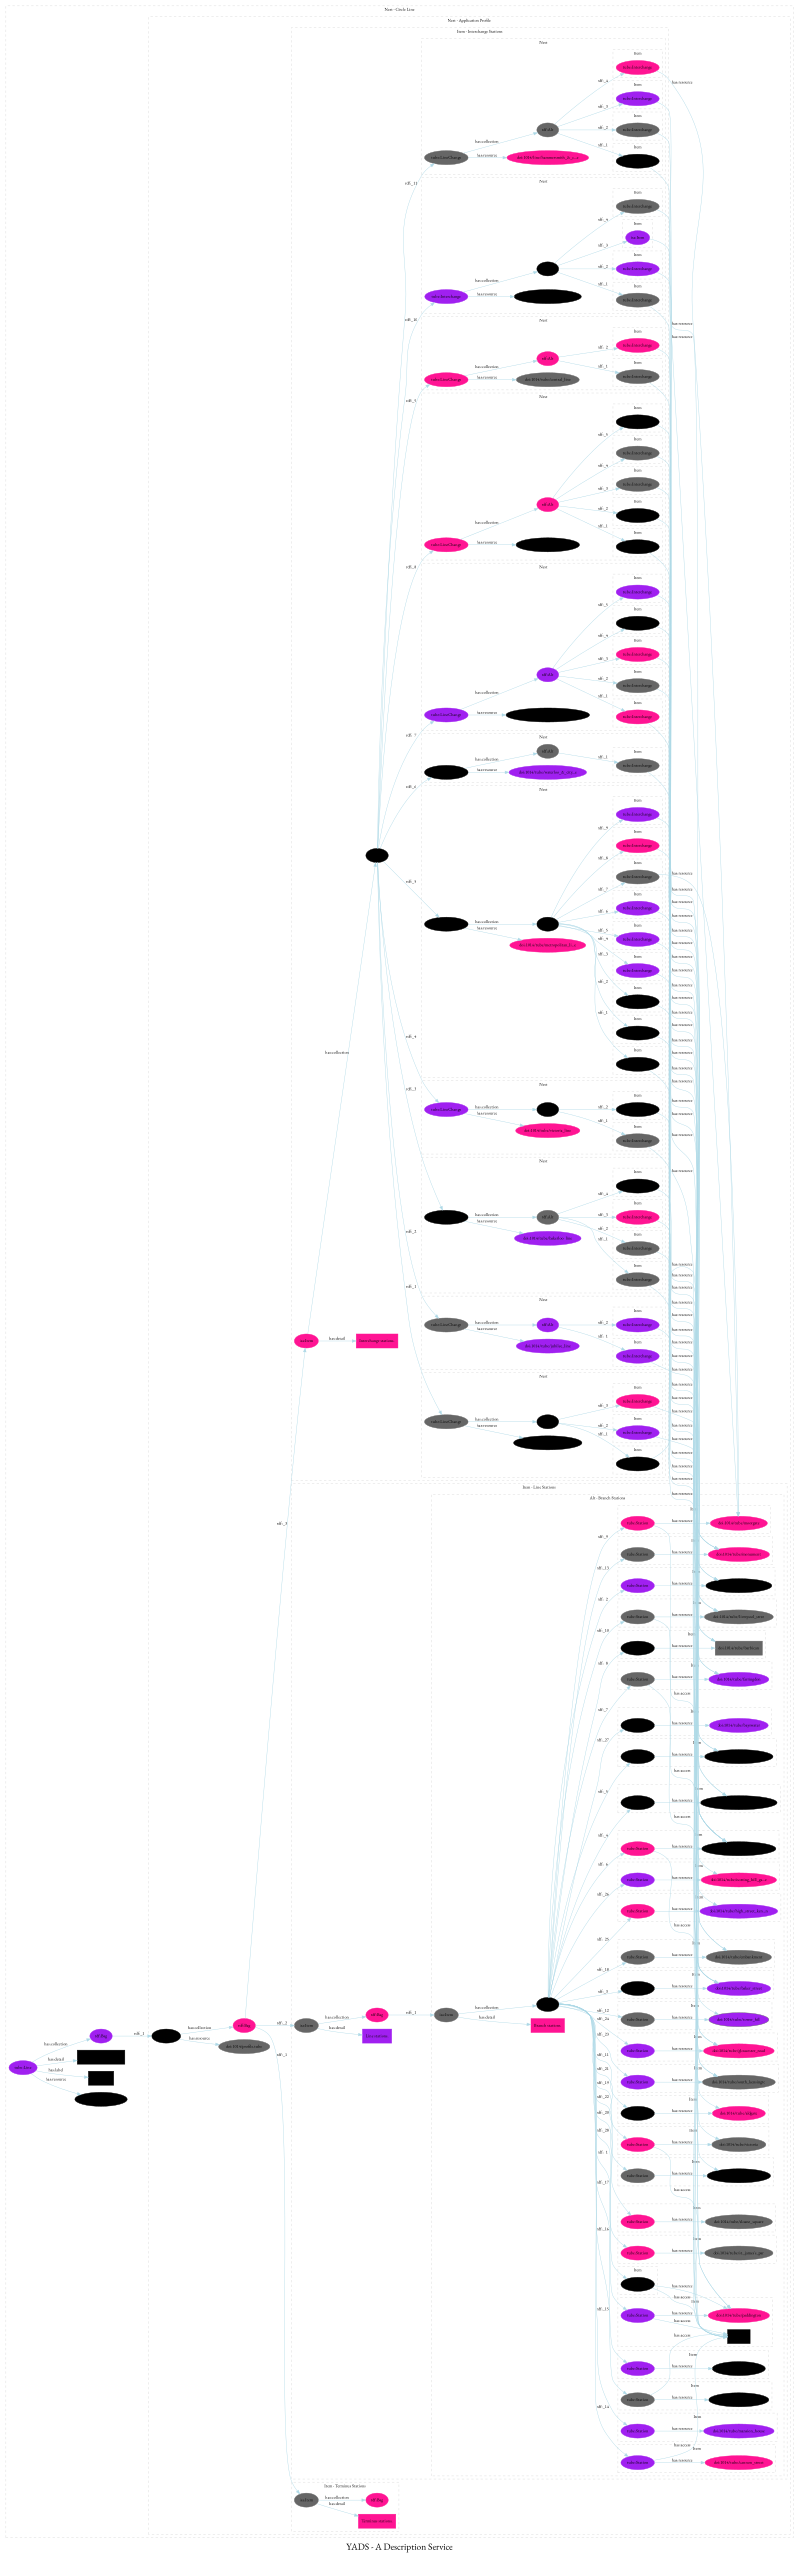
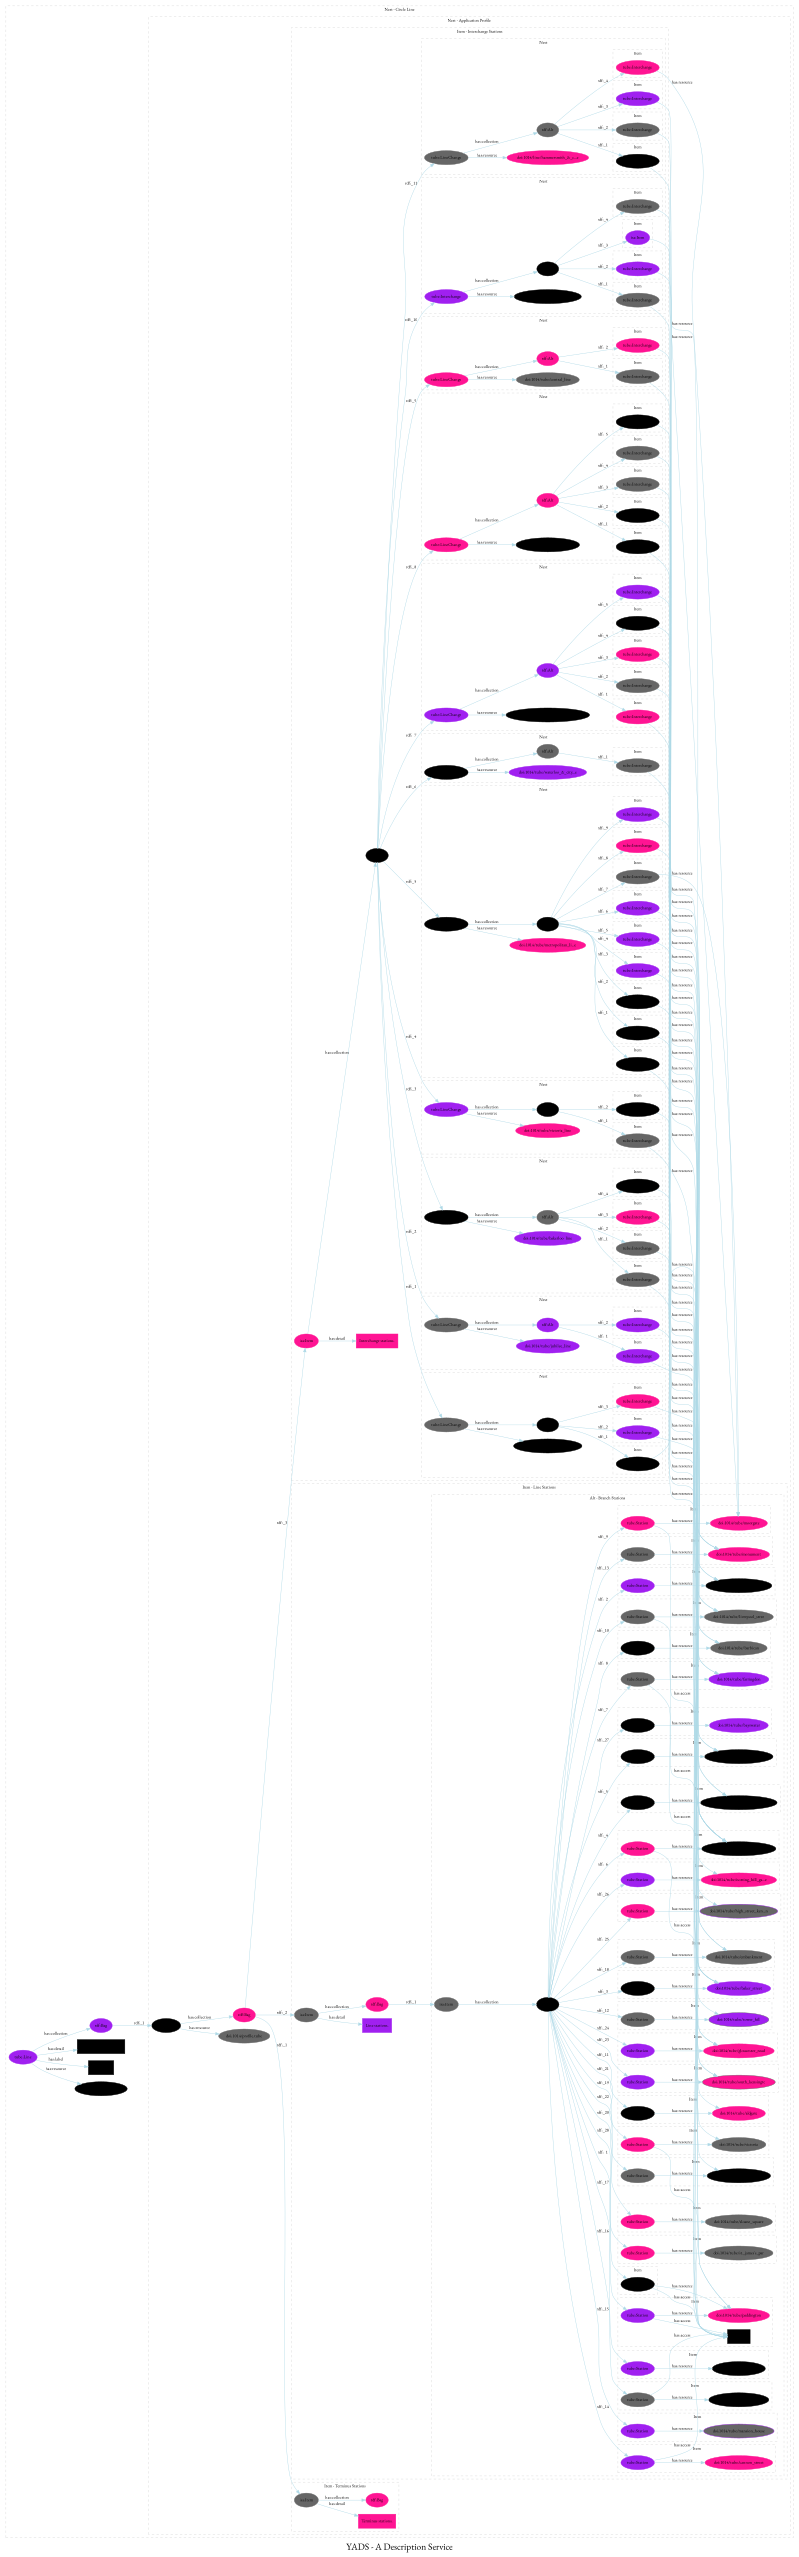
node "doi:1014/tube/barbican": shape box -> ellipse
node "doi:1014/tube/high_street_ken...n": fillcolor purple -> gray40
node "Branch stations.": removed
node "doi:1014/tube/south_kensingto": fillcolor gray40 -> deeppink
node "doi:1014/tube/mansion_house": fillcolor purple -> gray40
